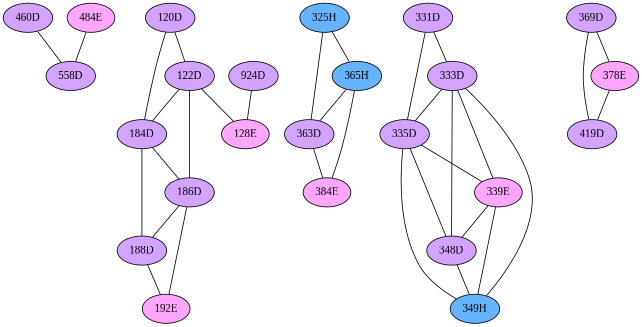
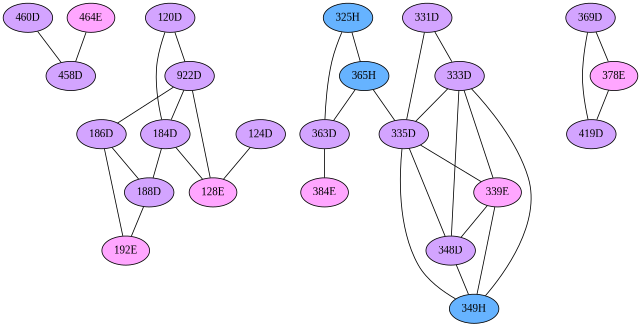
node "484E": label "484E" -> "464E"
node "558D": label "558D" -> "458D"
node "122D": label "122D" -> "922D"
node "924D": label "924D" -> "124D"
edge "365H" -- "384E": now "365H" -- "335D"
edge "184D" -- "186D": now "184D" -- "128E"
